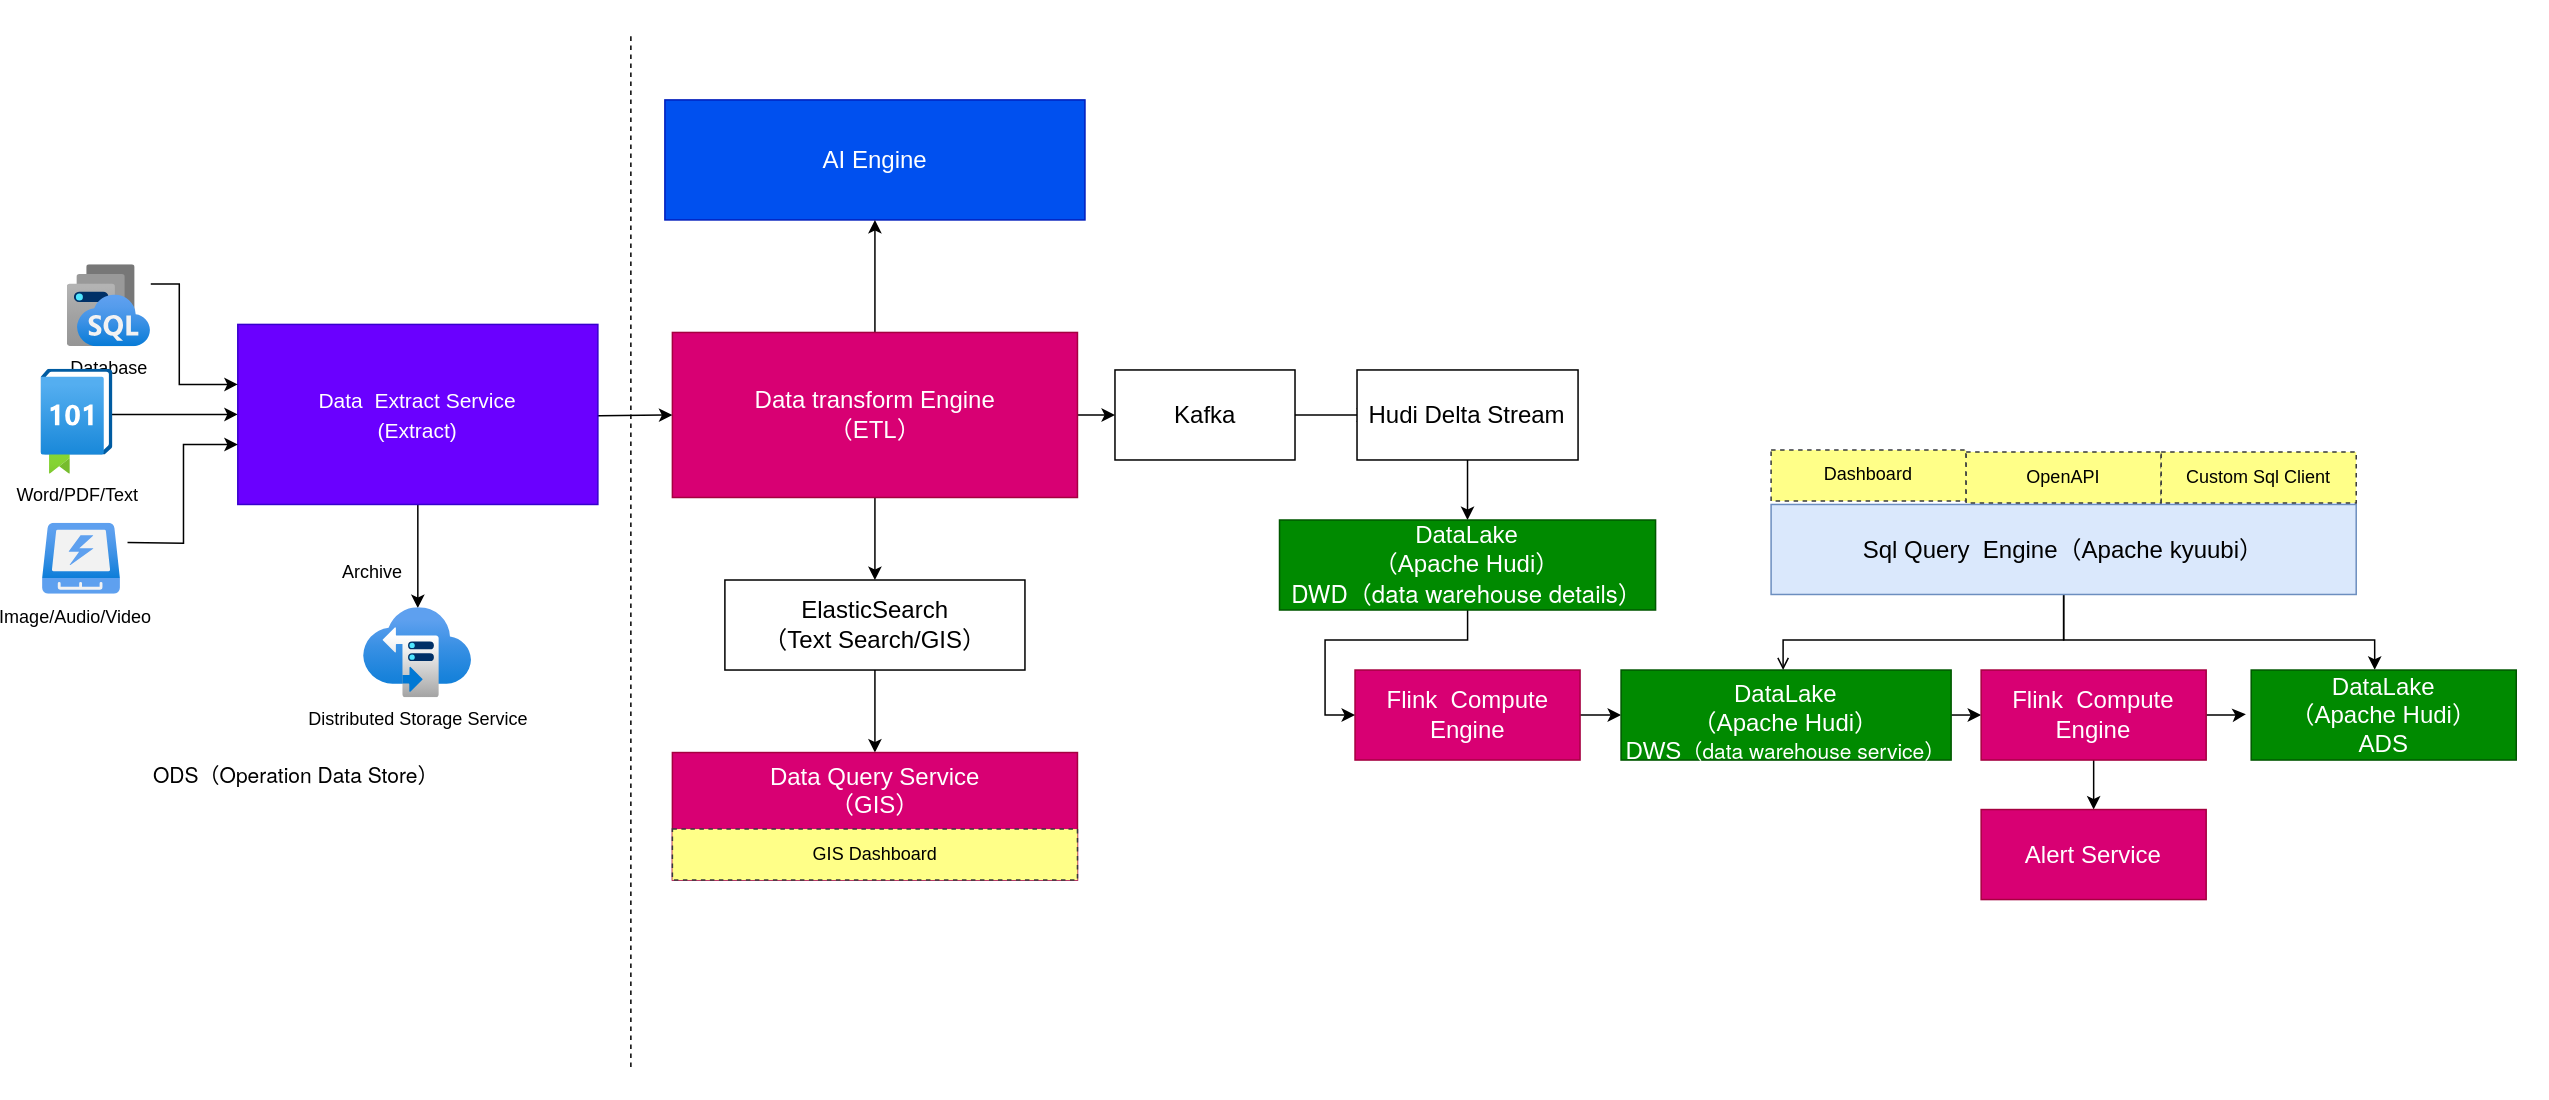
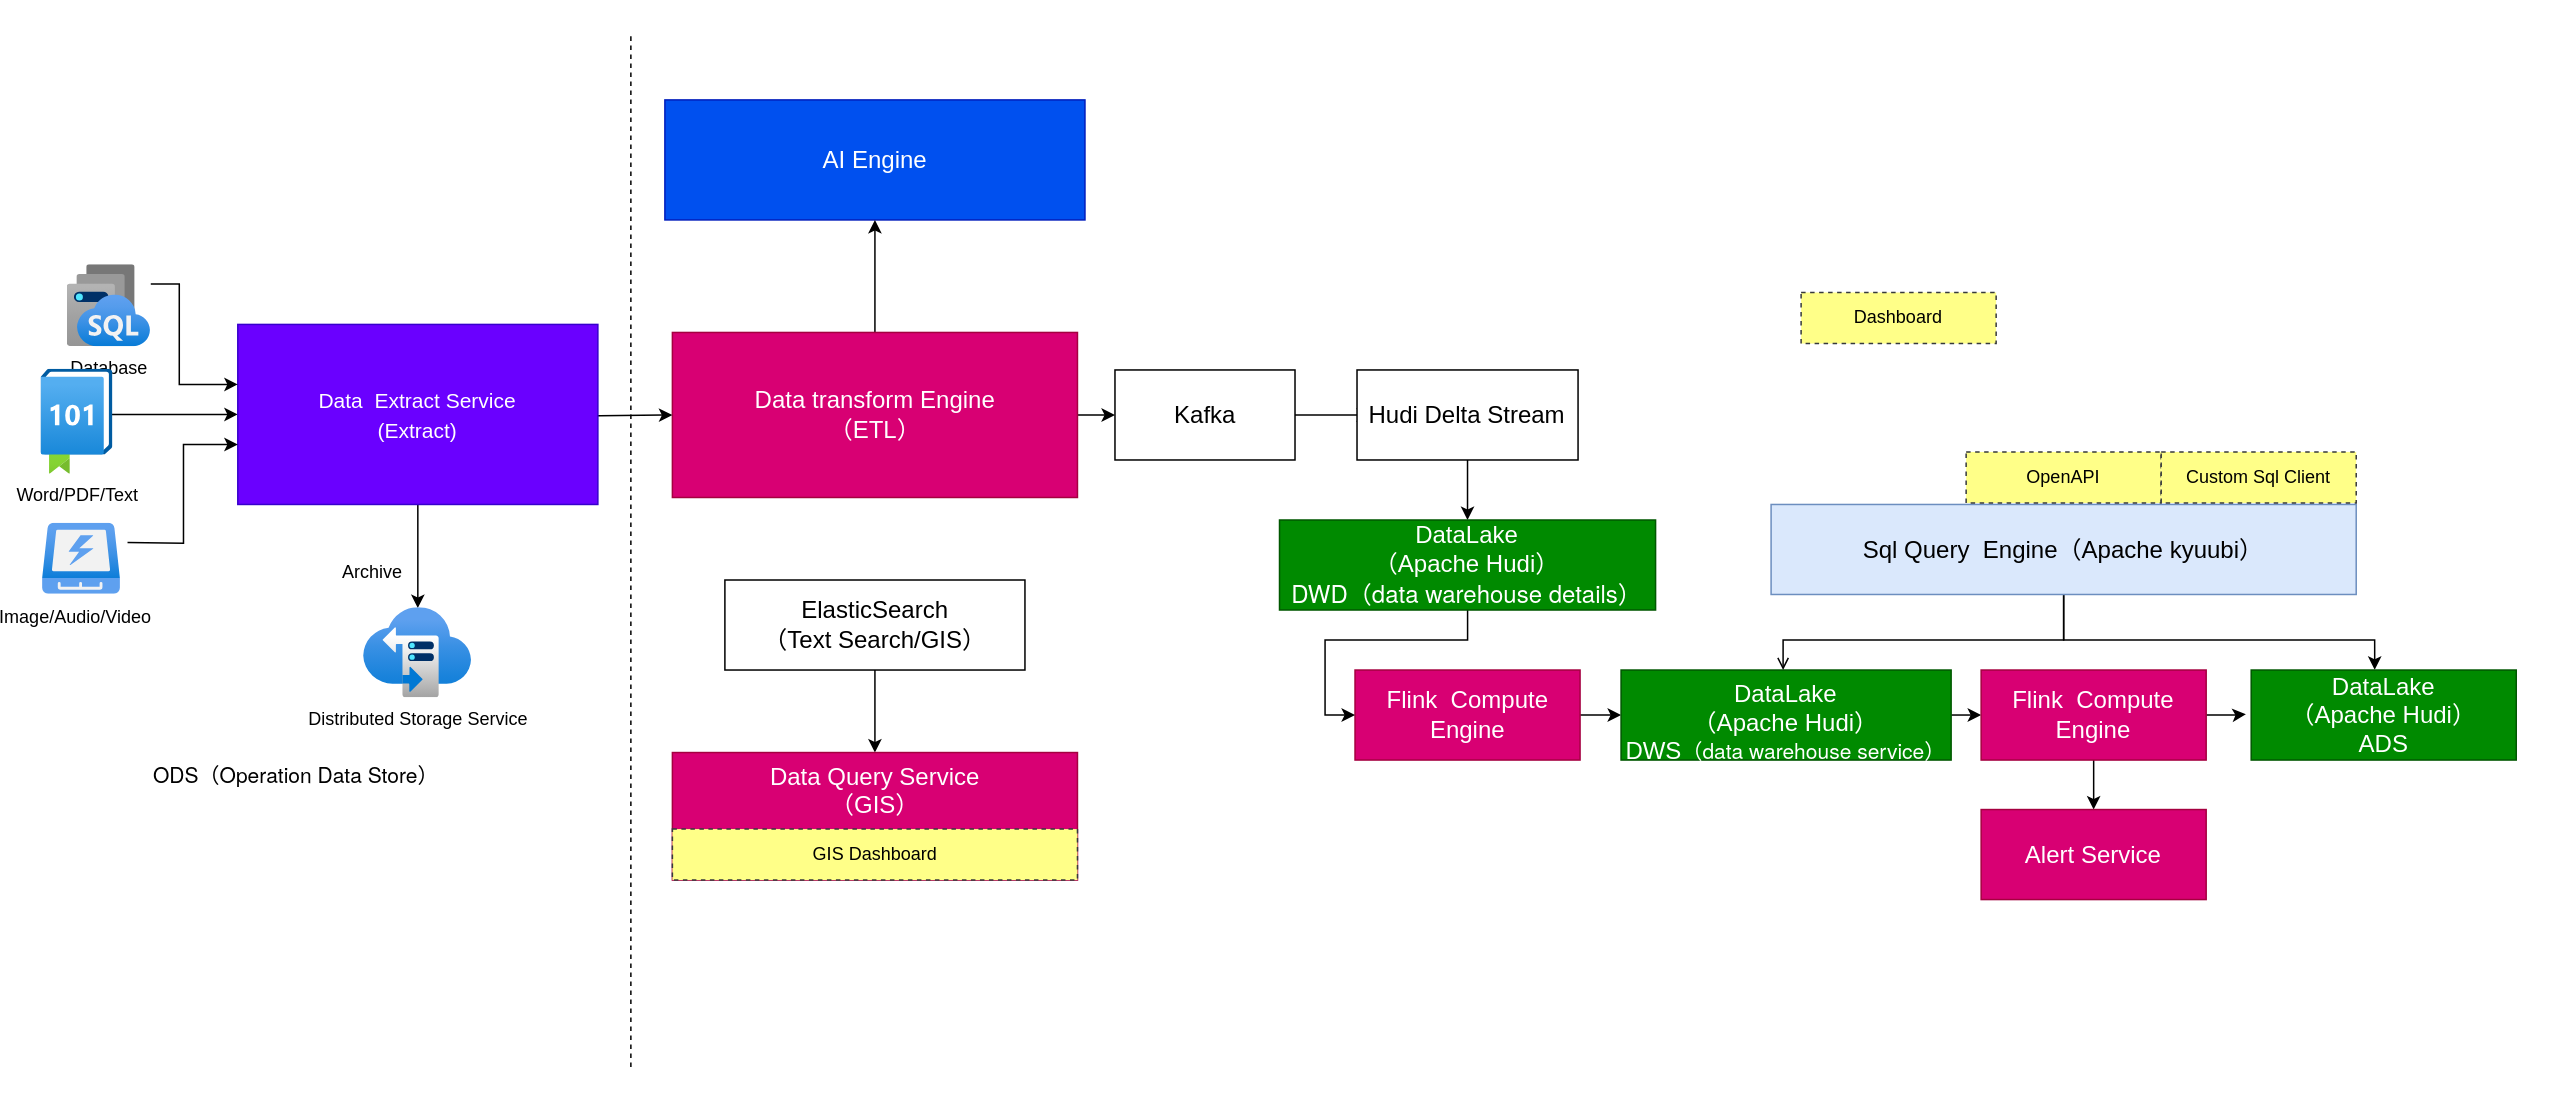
node "Dashboard": moved (1868, 475) -> (1898, 318)
edge "Data transform Engine（ETL）" -> "ElasticSearch（Text Search/GIS）": removed
